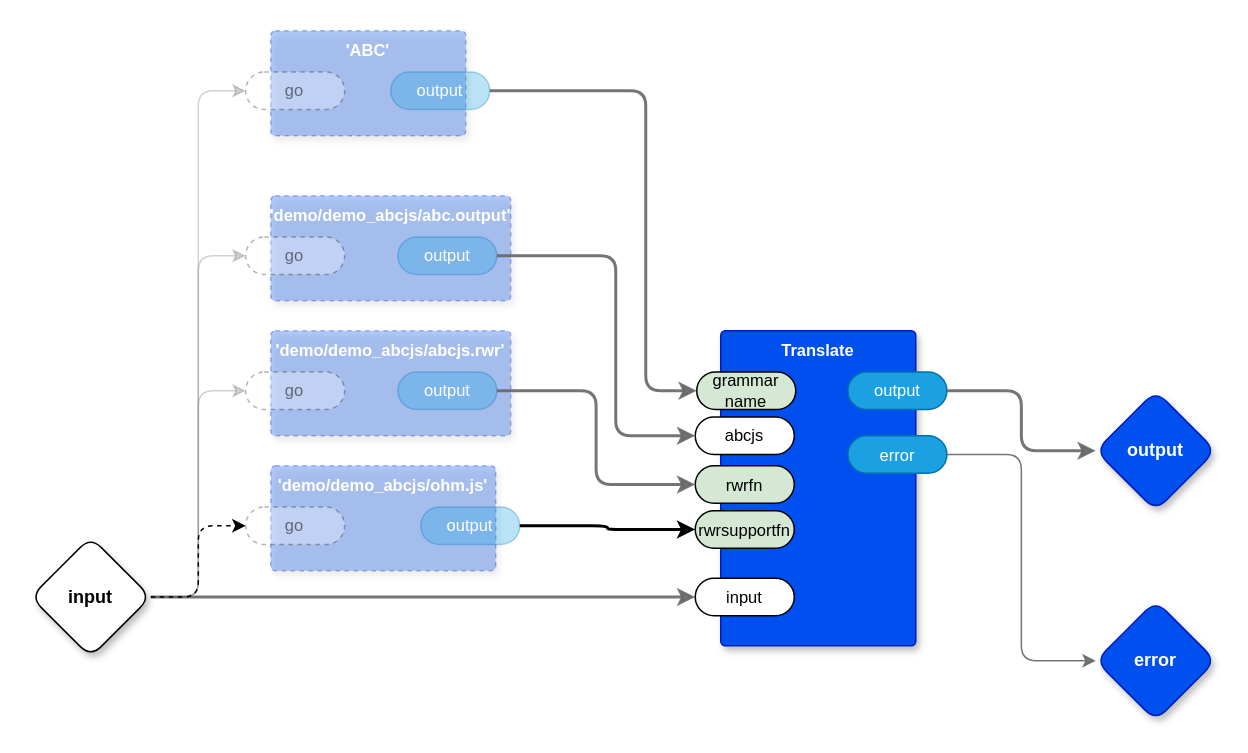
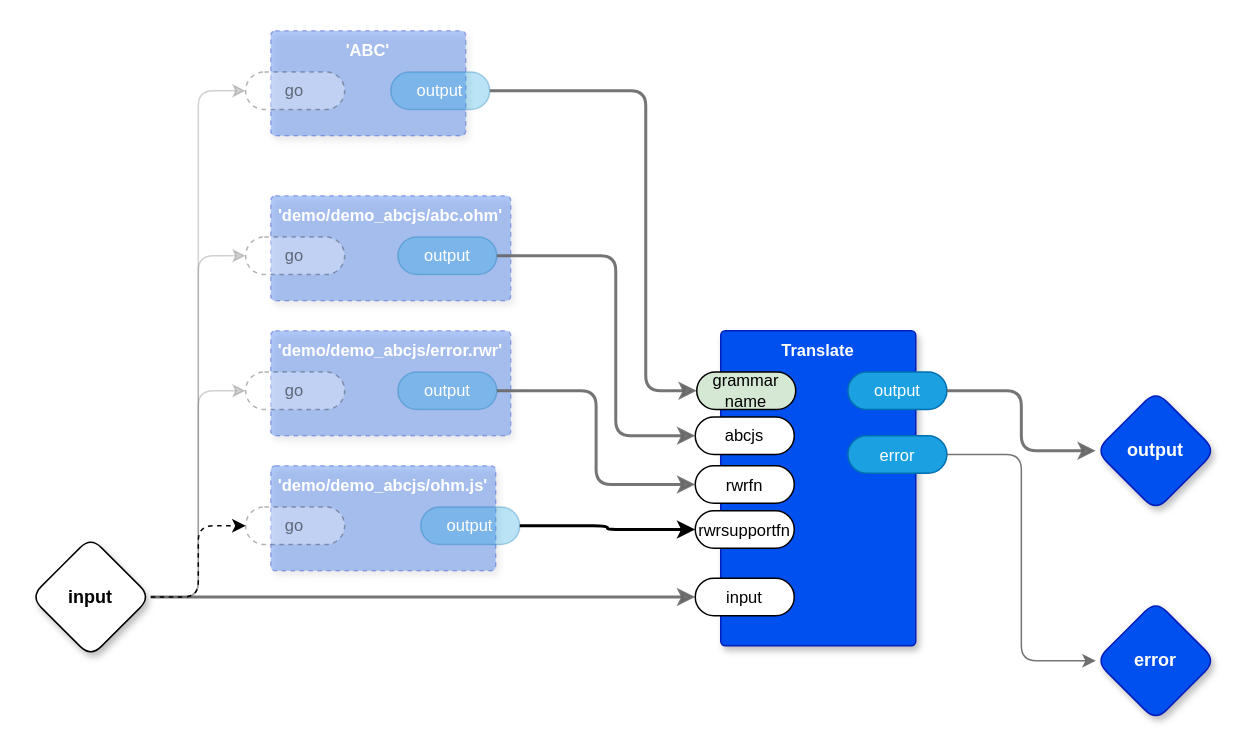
node "'demo/demo_abcjs/abc.output'": label "'demo/demo_abcjs/abc.output'" -> "'demo/demo_abcjs/abc.ohm'"
node "'demo/demo_abcjs/abcjs.rwr'": label "'demo/demo_abcjs/abcjs.rwr'" -> "'demo/demo_abcjs/error.rwr'"
node "rwrfn": fillcolor #d5e8d4 -> #ffffff
node "rwrsupportfn": fillcolor #d5e8d4 -> #ffffff
